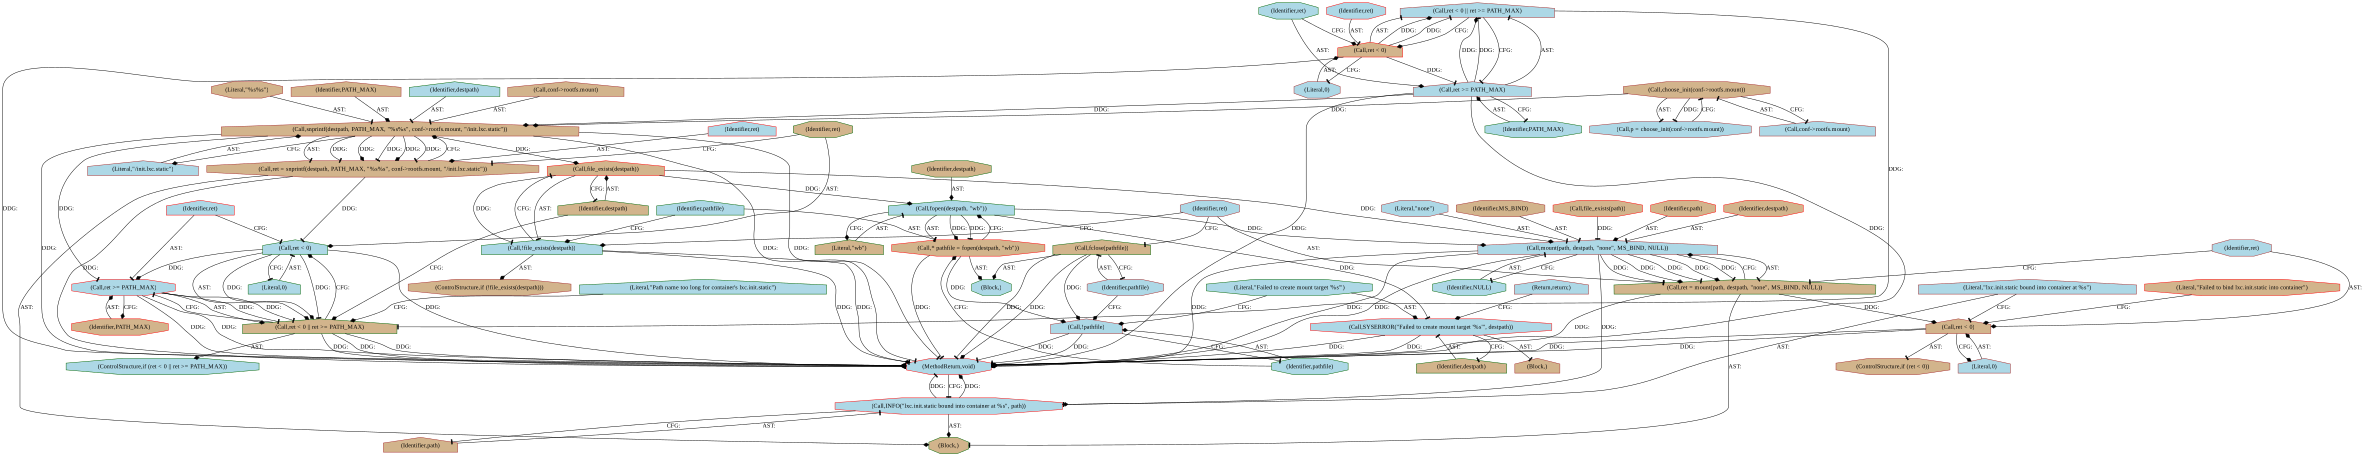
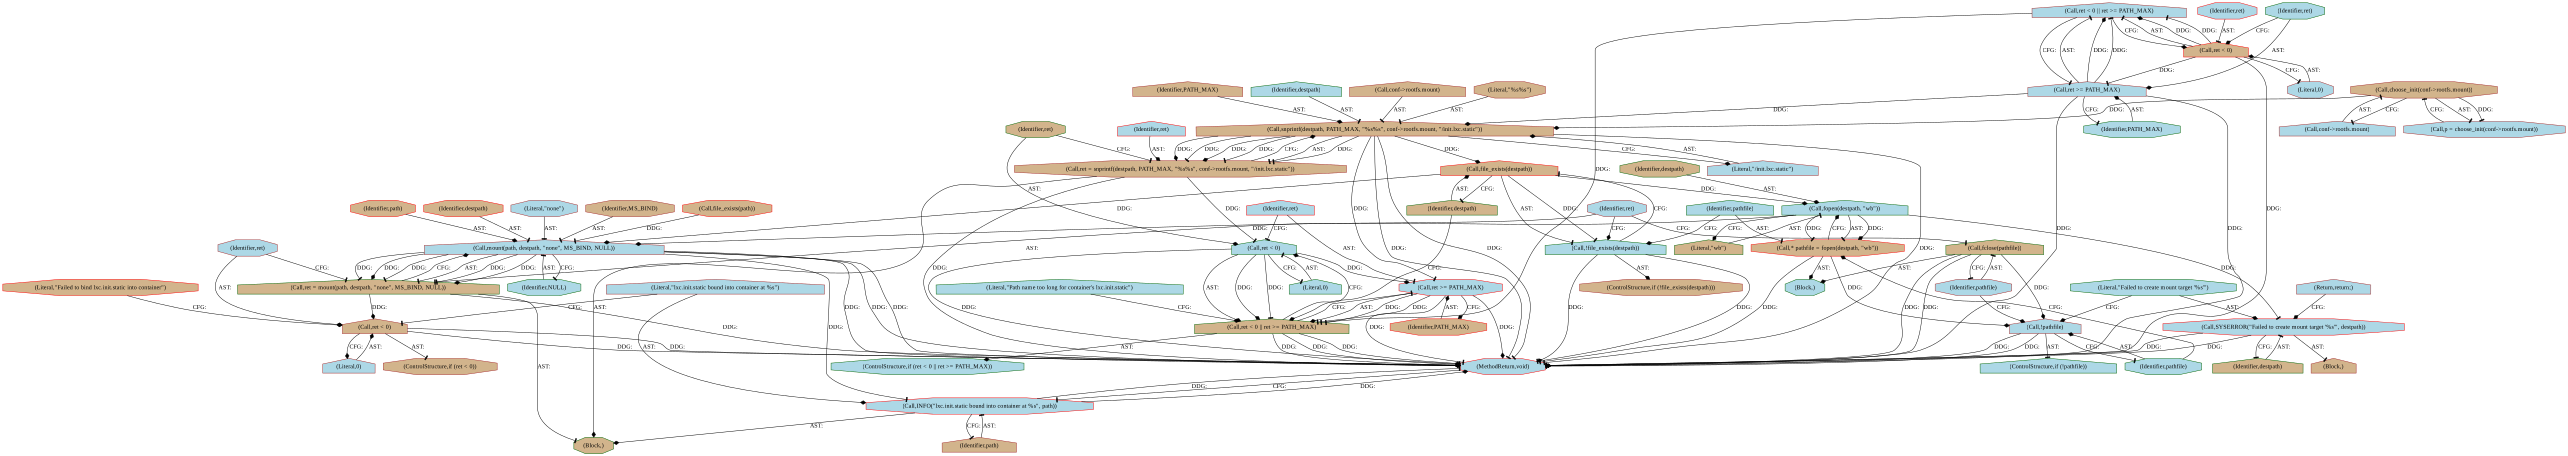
node "(ControlStructure,if (!pathfile))": added
